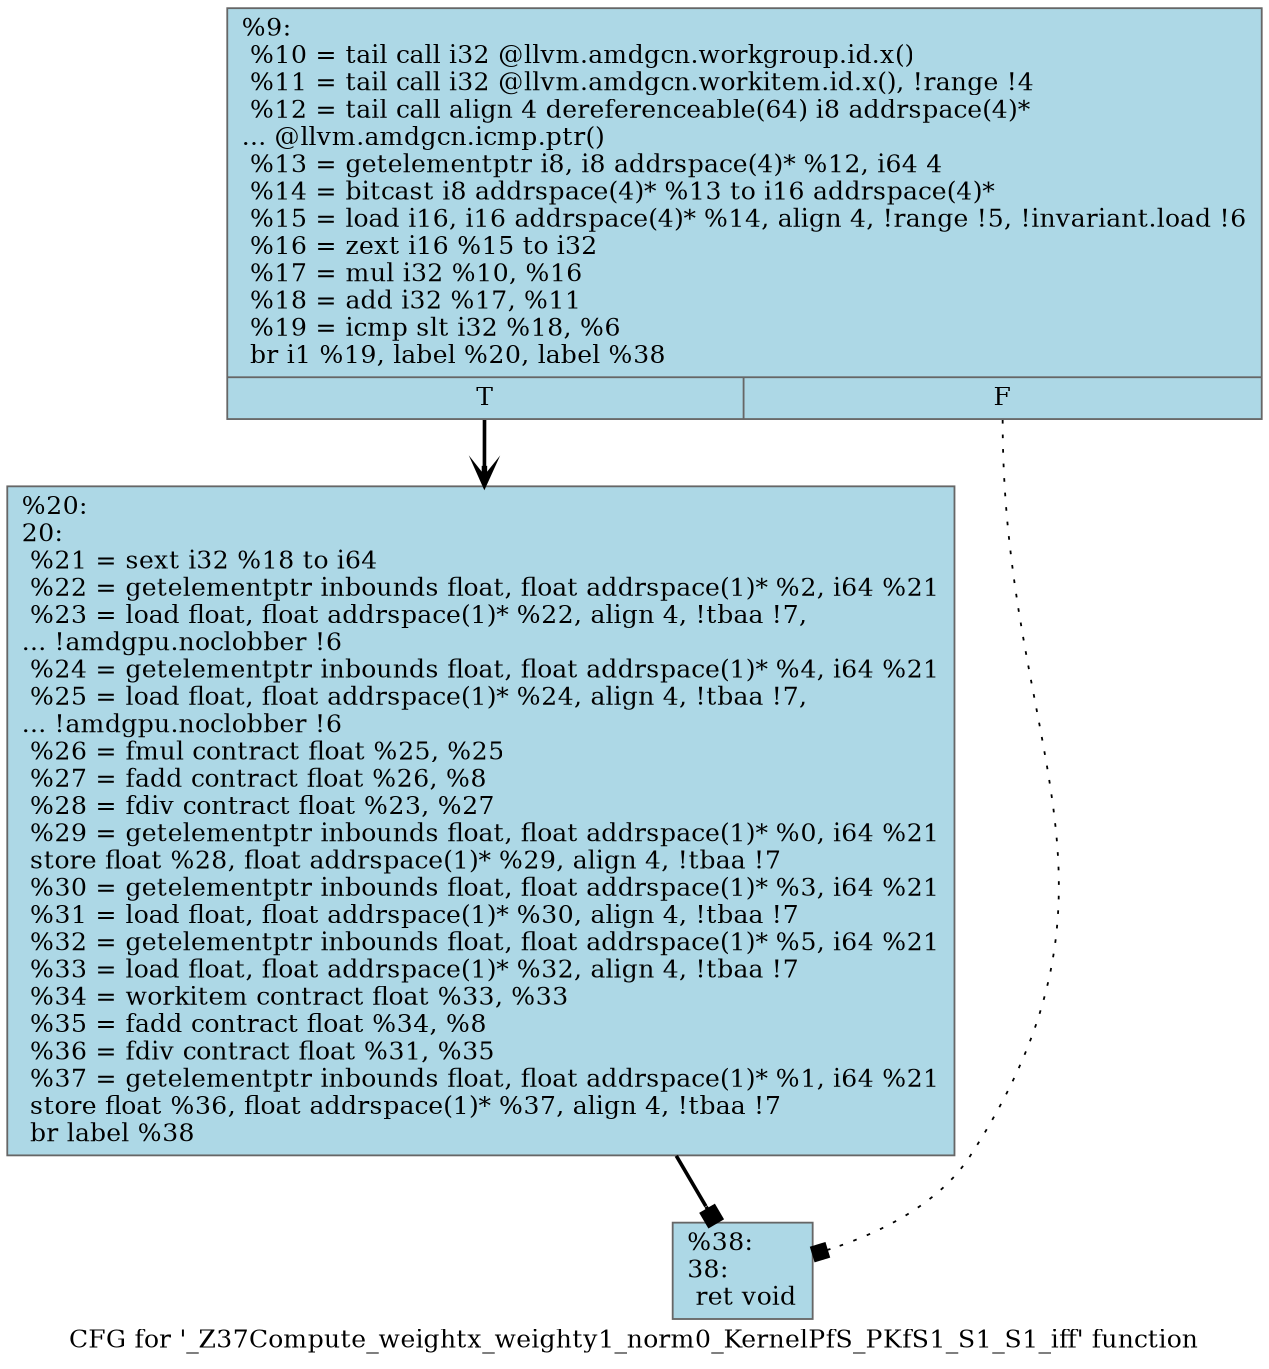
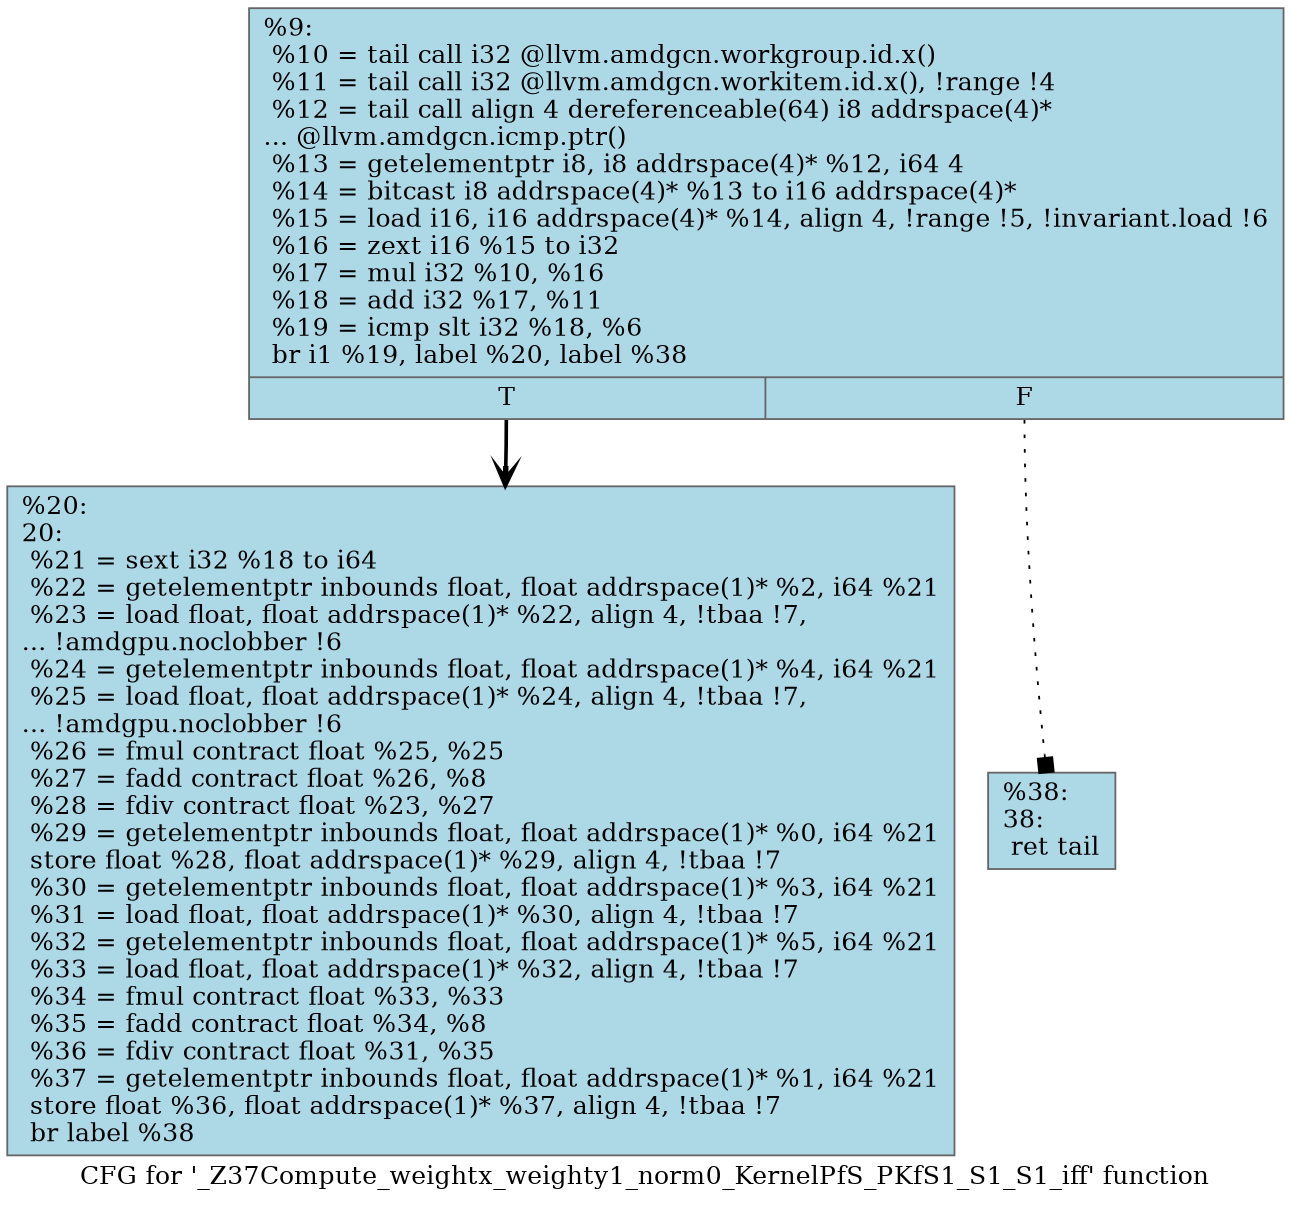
node "%20:": text "%34 = workitem contract float %33, %33" -> "%34 = fmul contract float %33, %33"
edge "%20:" -> "%38:": removed
node "%38:": text "ret void" -> "ret tail"
